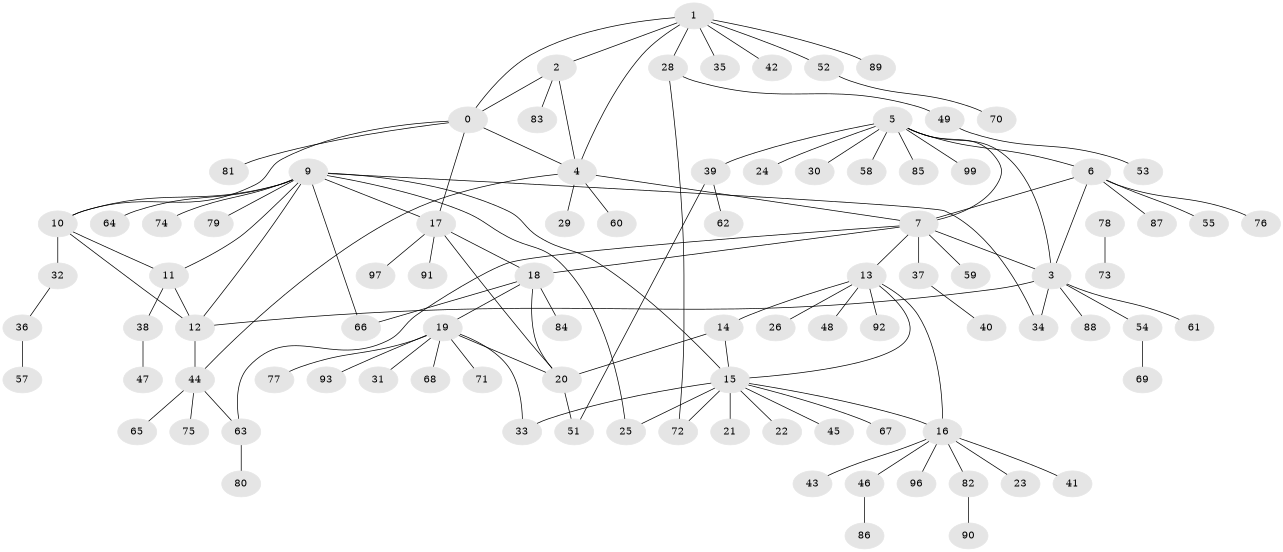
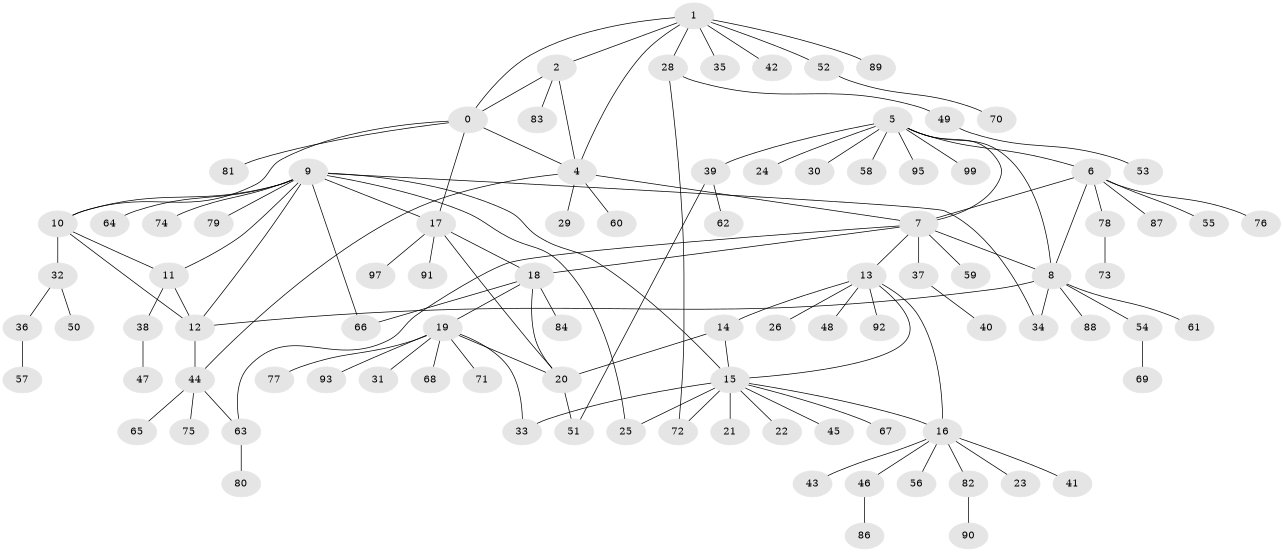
node "85": label "85" -> "95"
edge "6" -- "78": added
node "3": label "3" -> "8"
node "50": added
node "96": label "96" -> "56"
